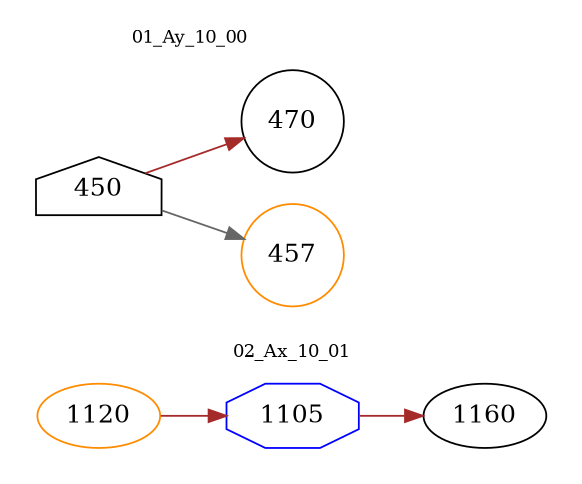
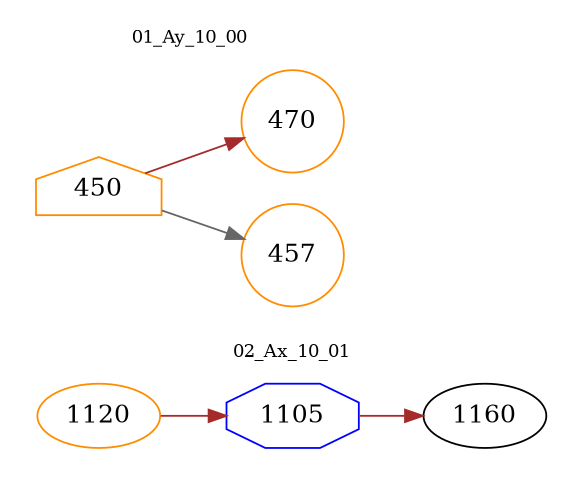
node "470": color black -> darkorange
node "450": color black -> darkorange
